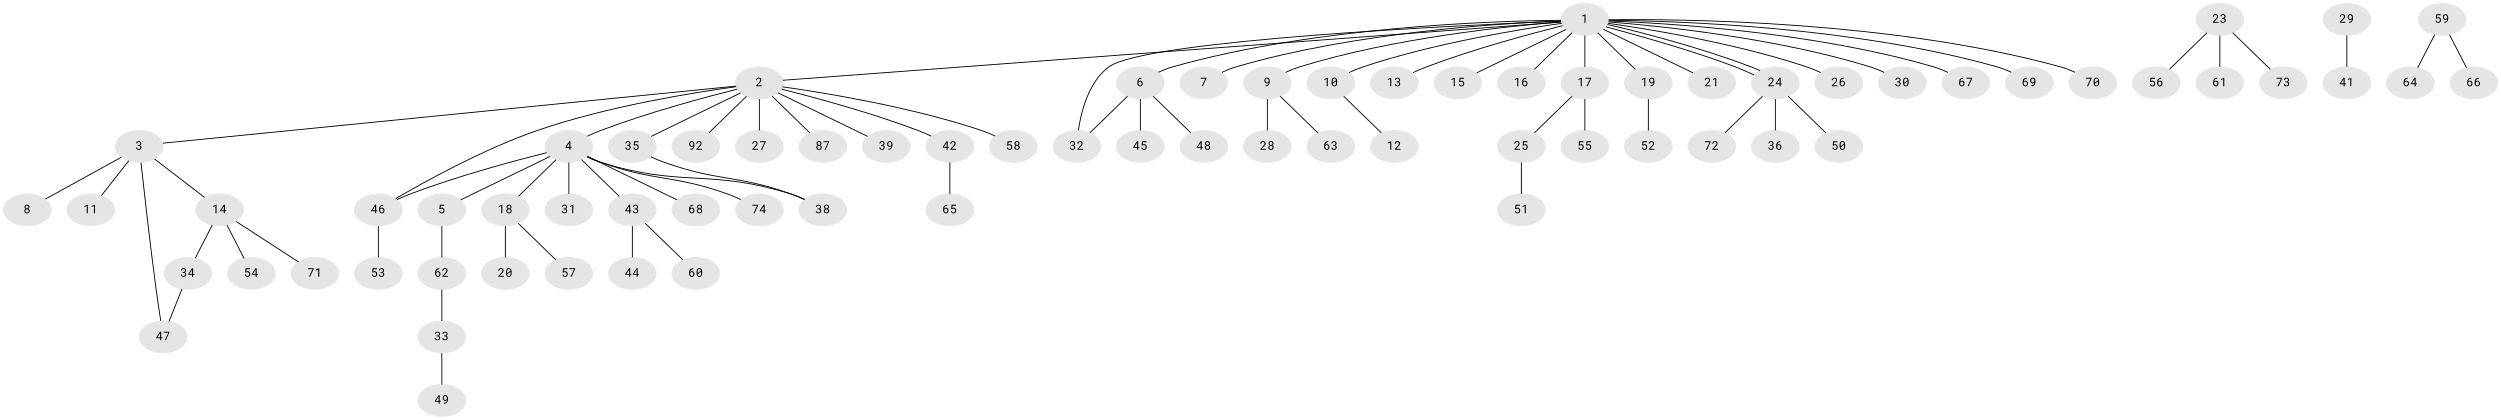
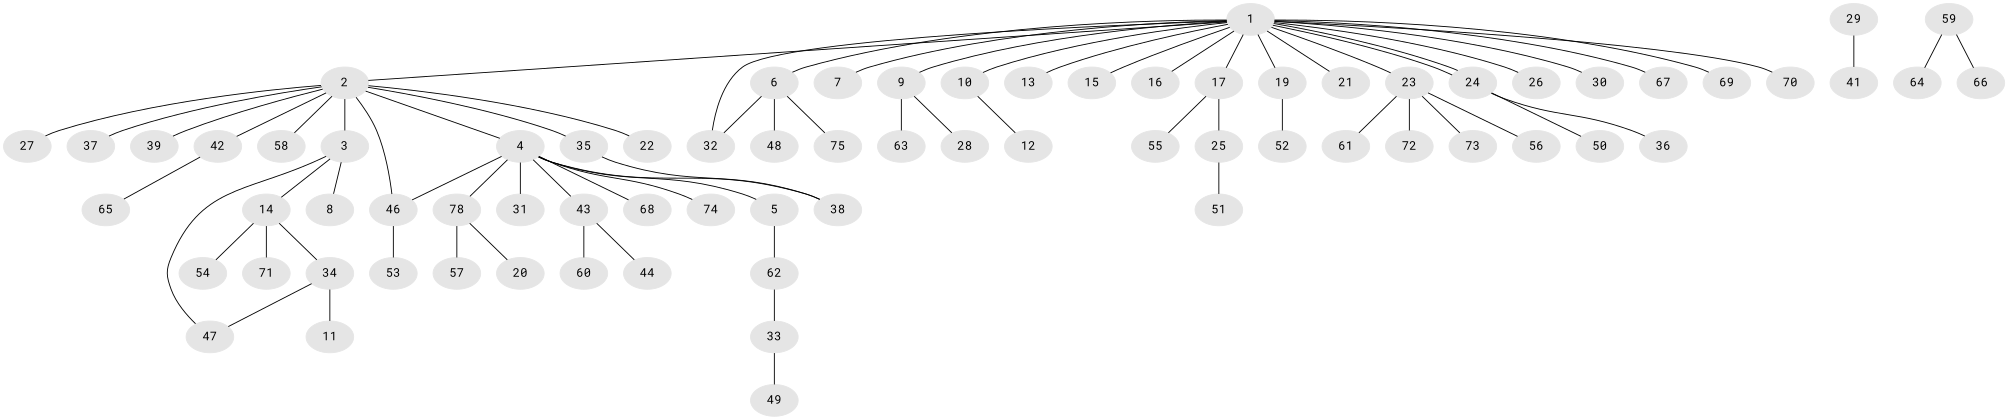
edge "1" -- "23": added
edge "24" -- "72": now "23" -- "72"
node "92": label "92" -> "22"
node "87": label "87" -> "37"
node "45": label "45" -> "75"
edge "3" -- "11": now "34" -- "11"
node "18": label "18" -> "78"
